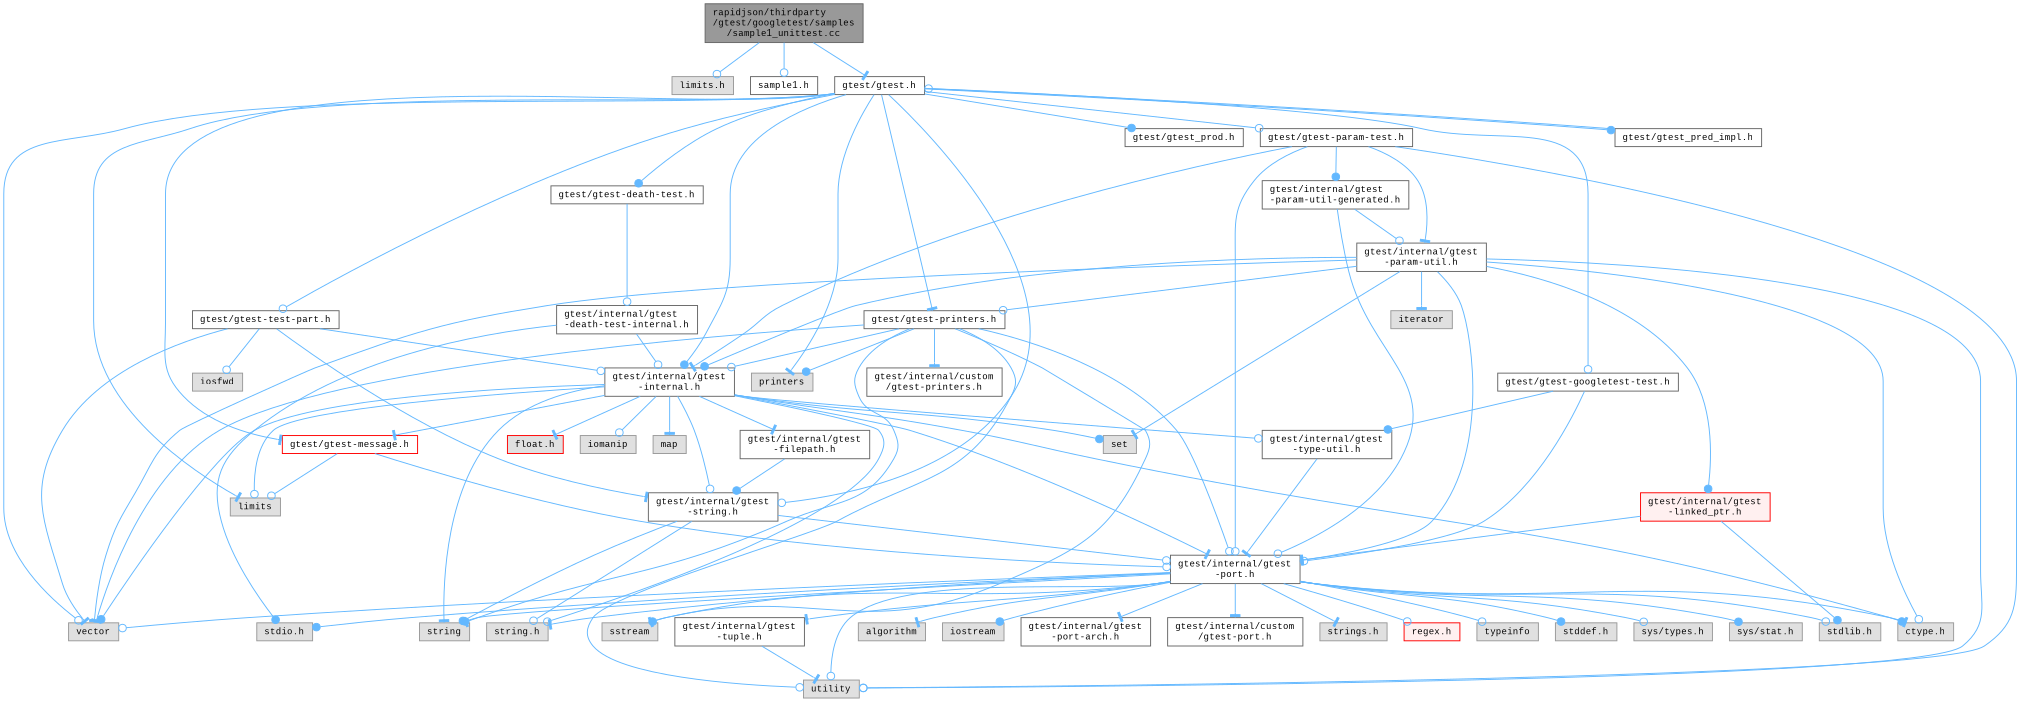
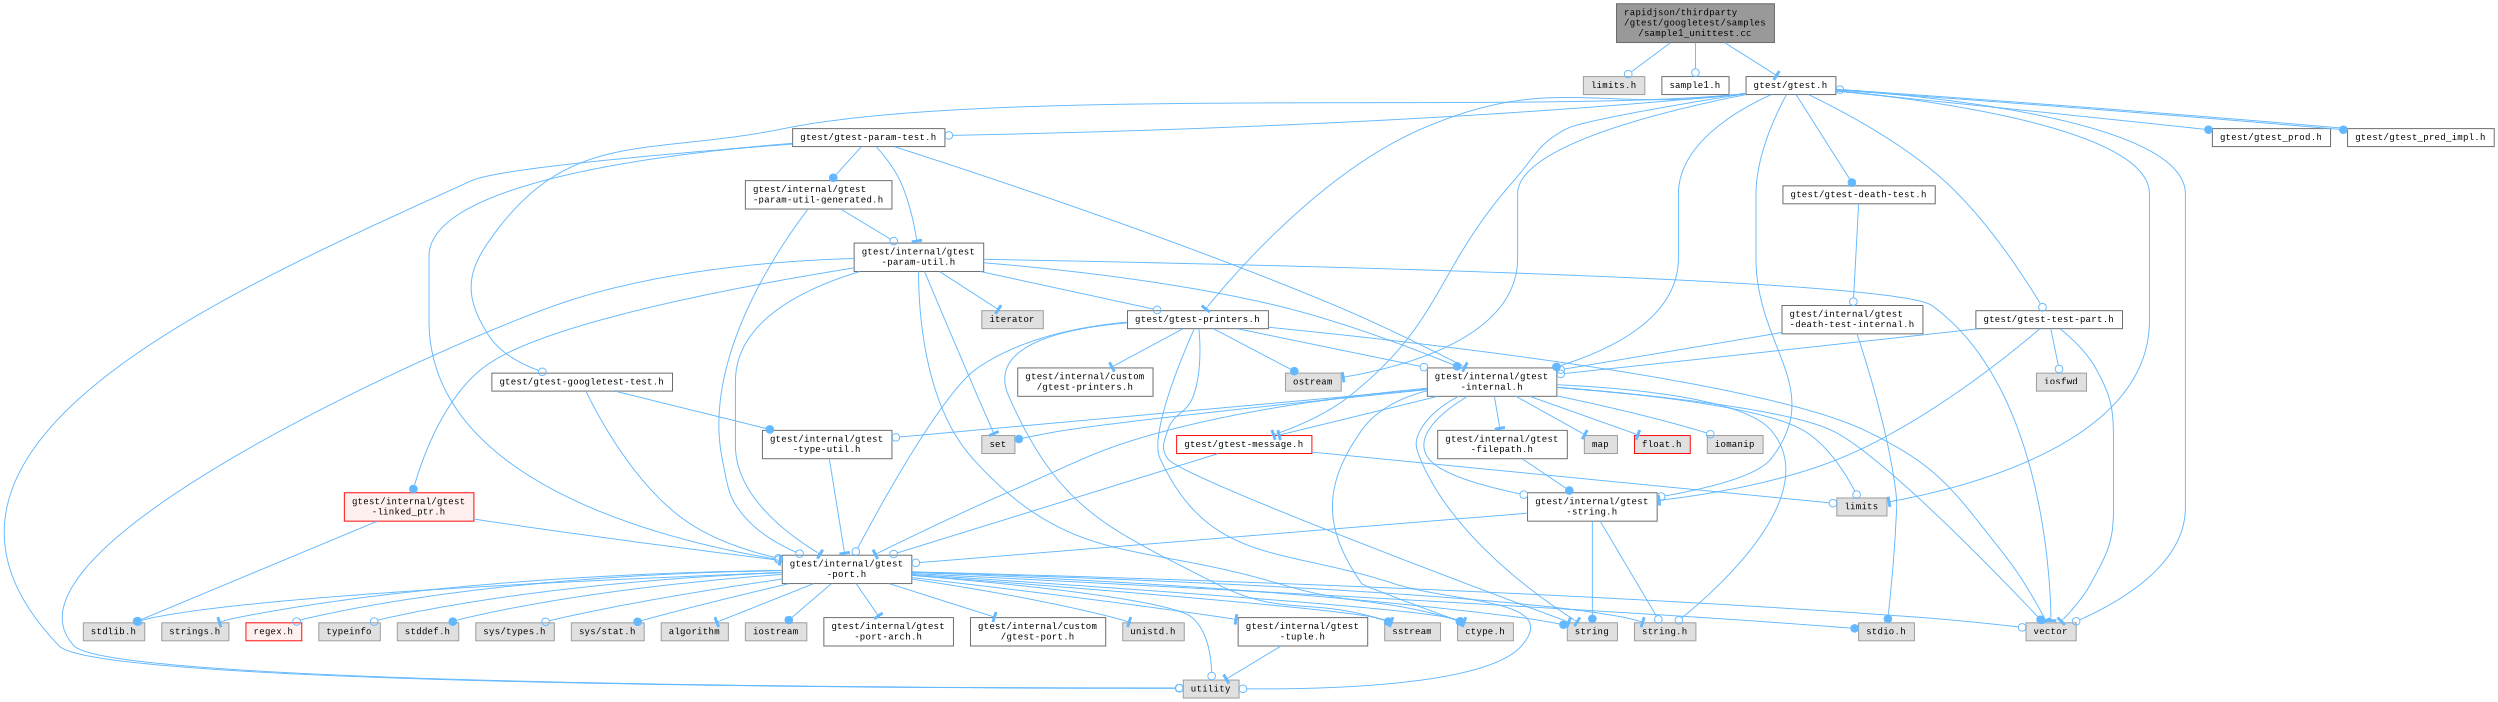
node "printers": label "printers" -> "ostream"
node "unistd.h": added
